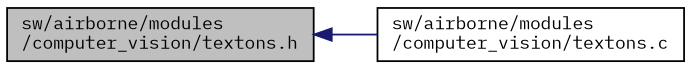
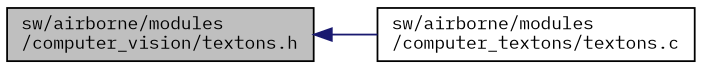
node "sw/airborne/modules /computer_vision/textons.c": label "sw/airborne/modules /computer_vision/textons.c" -> "sw/airborne/modules /computer_textons/textons.c"
